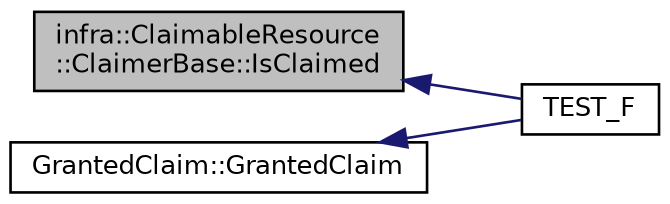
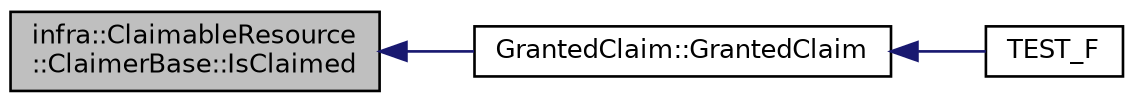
edge "TEST_F" -> "infra::ClaimableResource ::ClaimerBase::IsClaimed": now "GrantedClaim::GrantedClaim" -> "infra::ClaimableResource ::ClaimerBase::IsClaimed"
